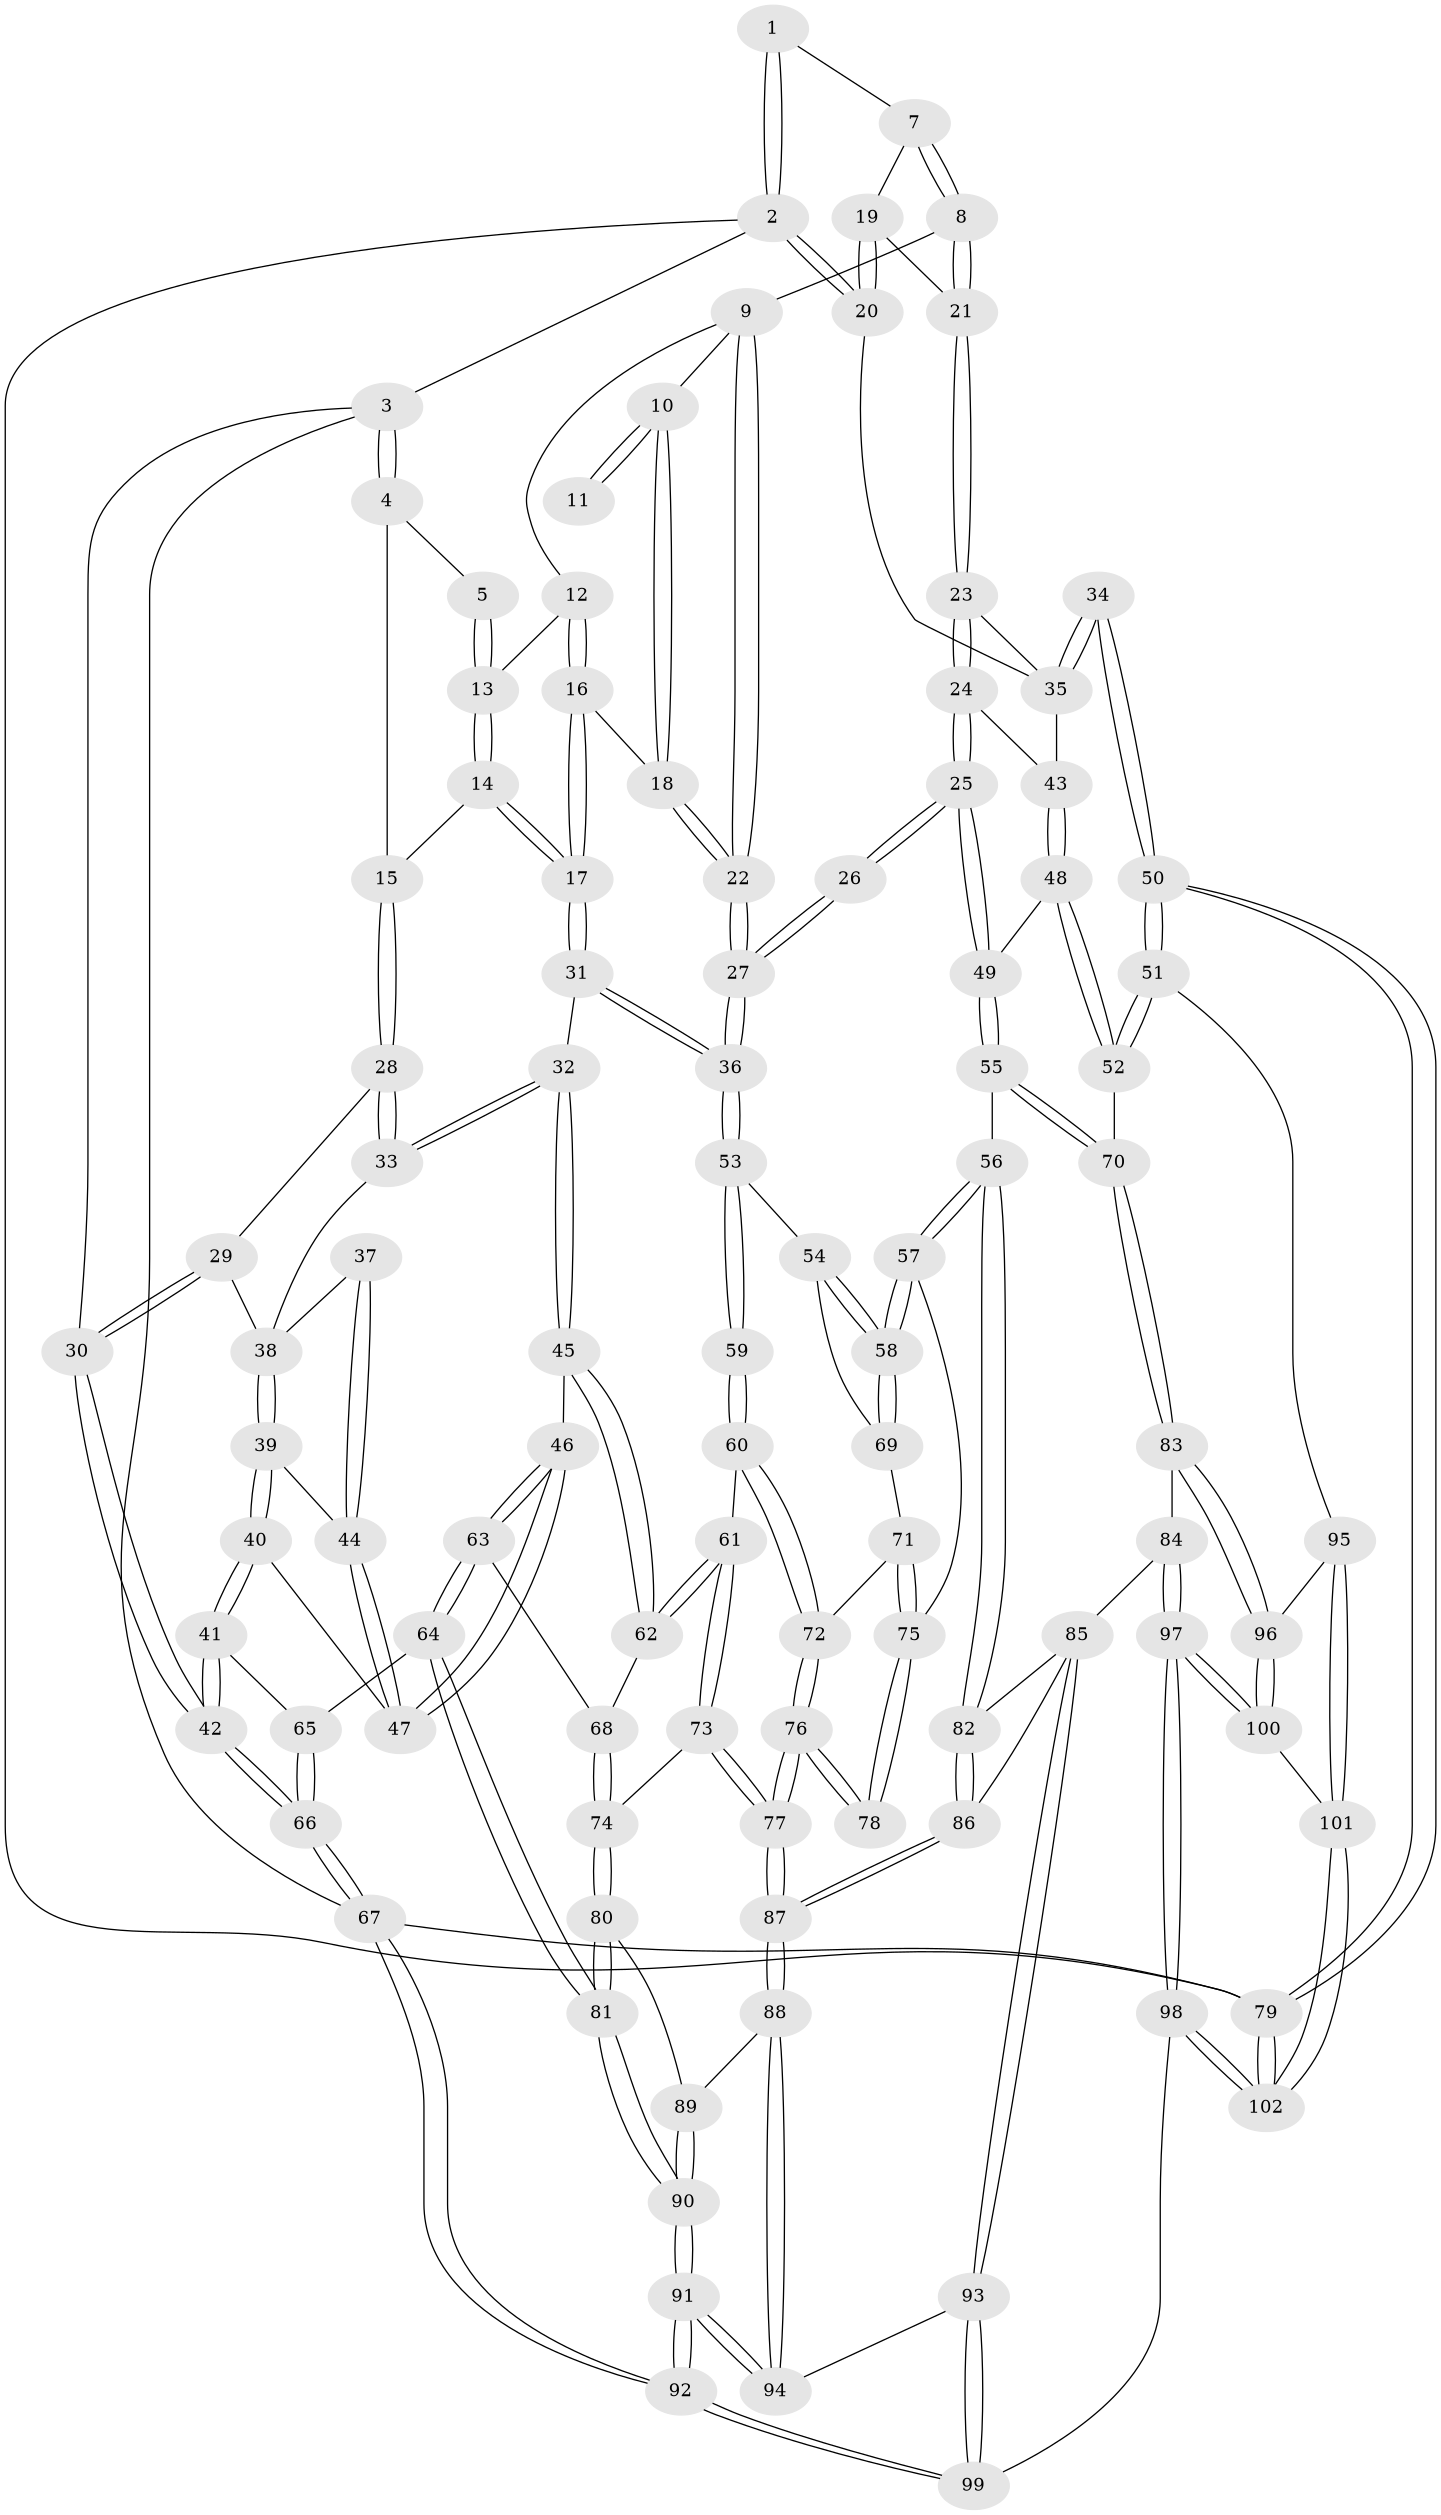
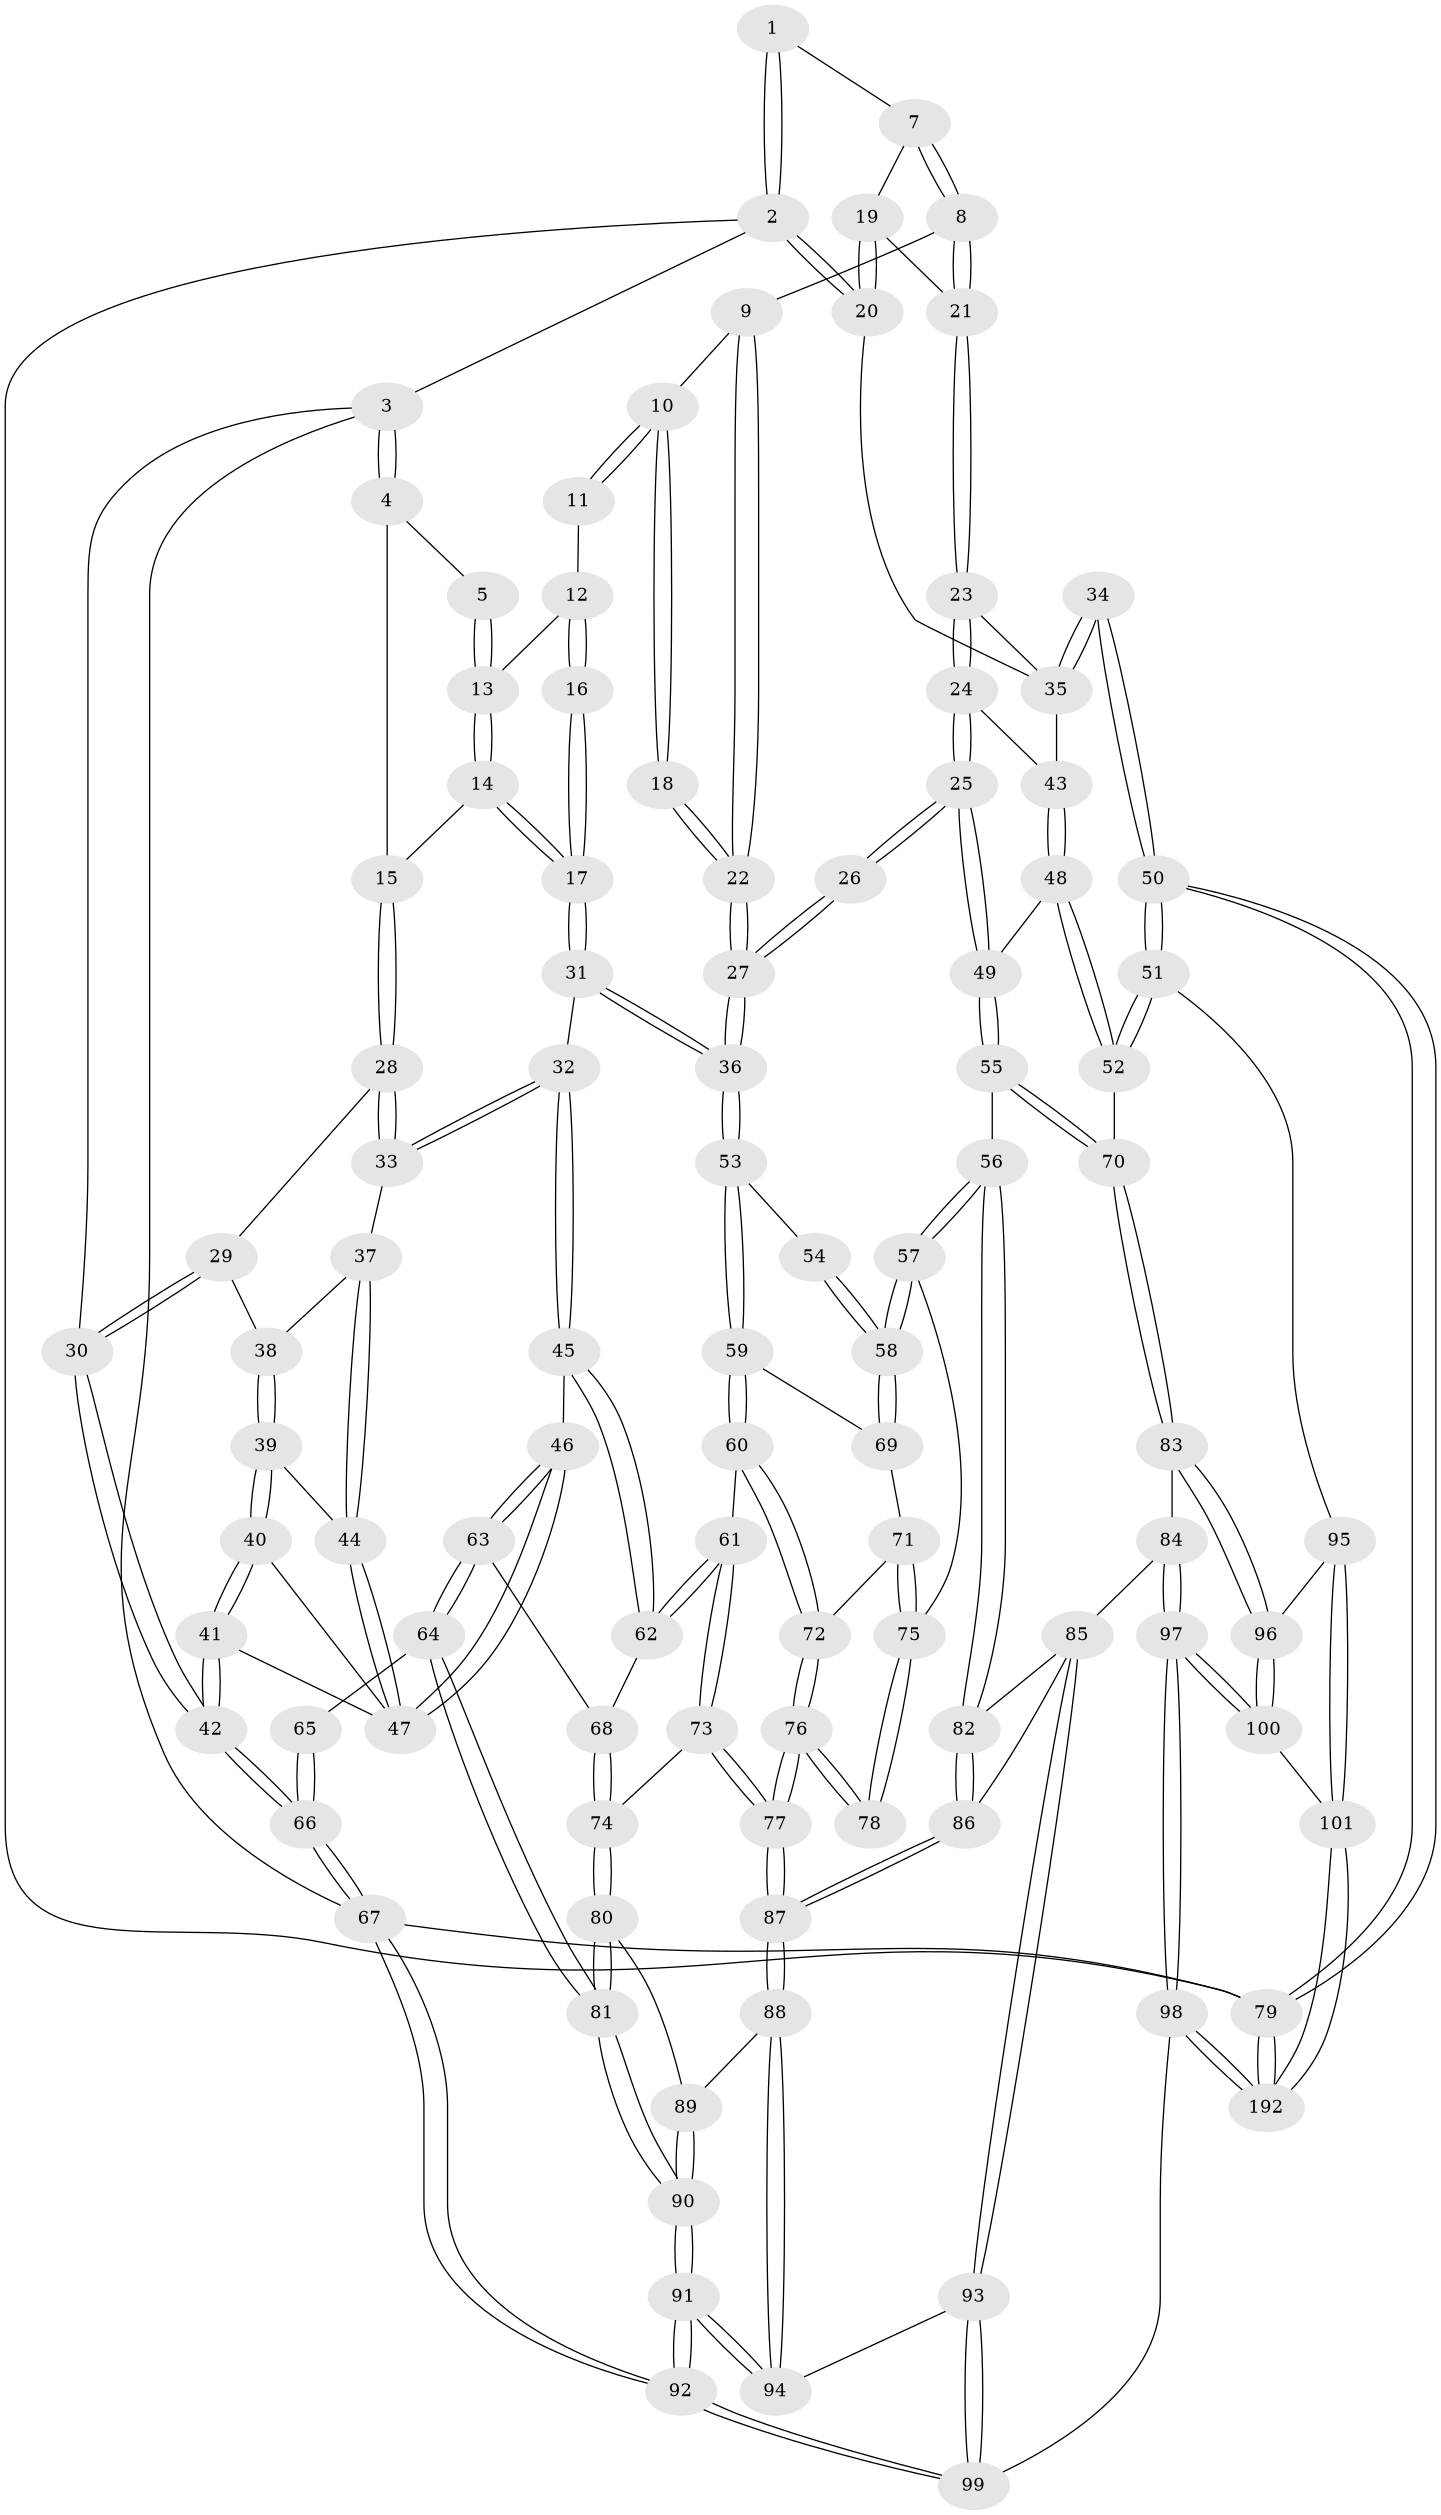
edge "9" -- "12": now "11" -- "12"
edge "16" -- "18": removed
edge "33" -- "38": now "33" -- "37"
edge "54" -- "69": now "59" -- "69"
edge "41" -- "65": now "41" -- "47"
node "102": label "102" -> "192"
